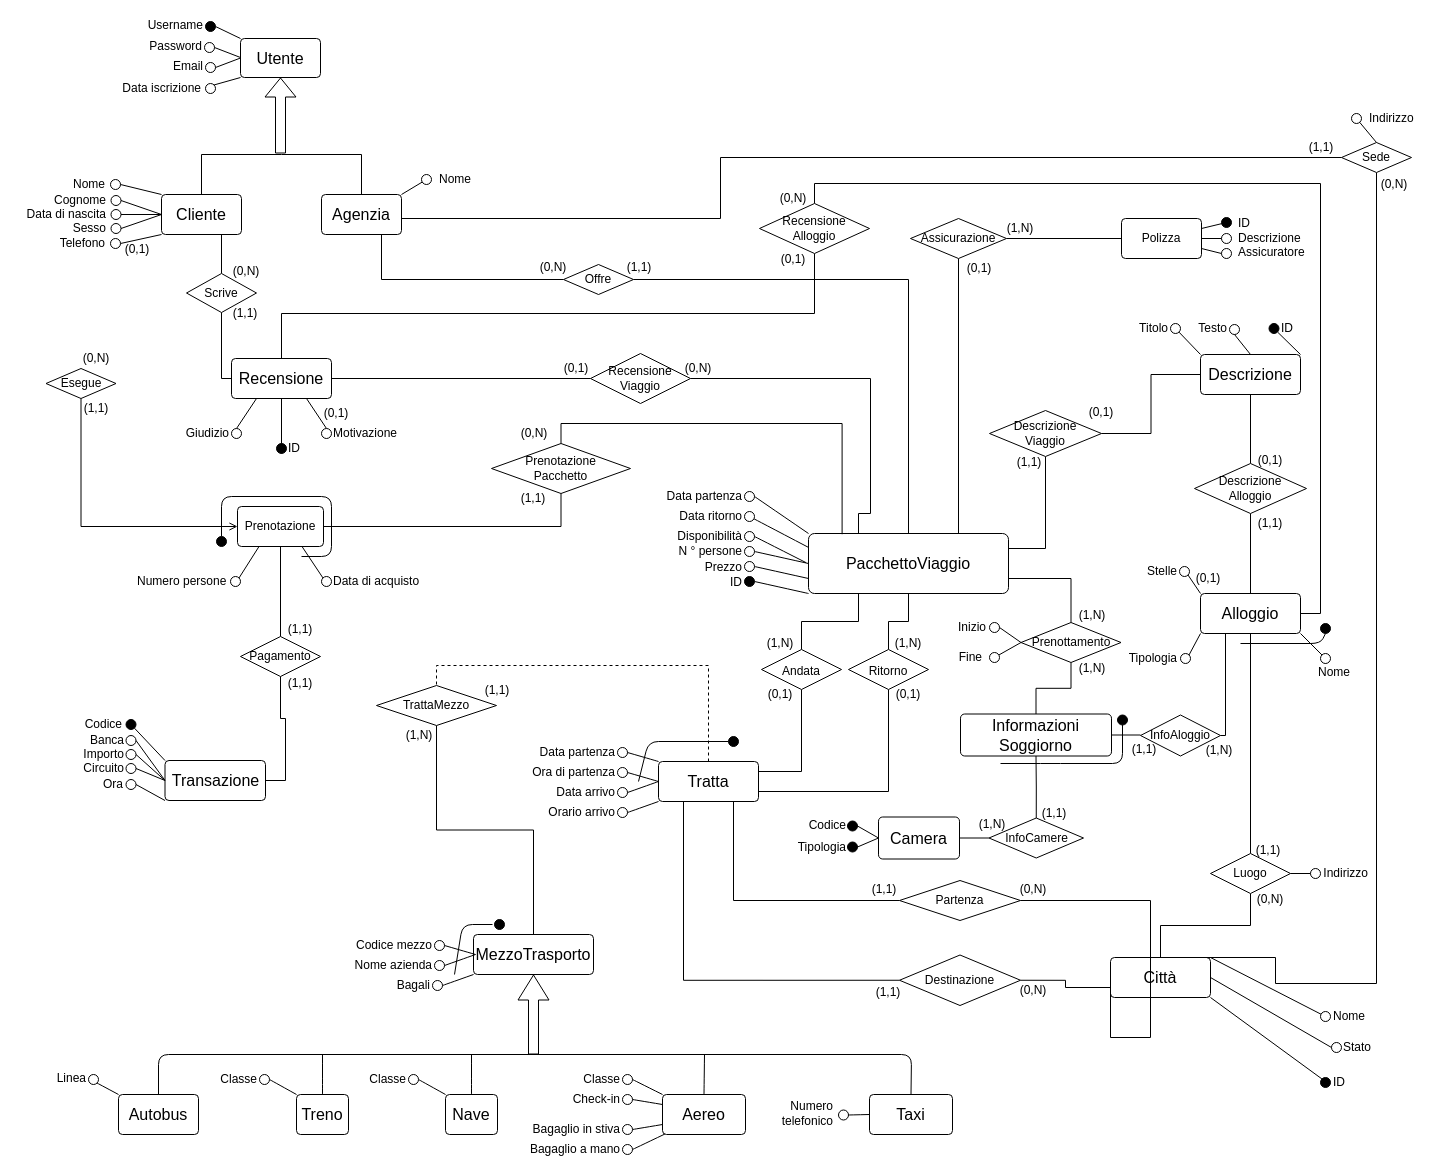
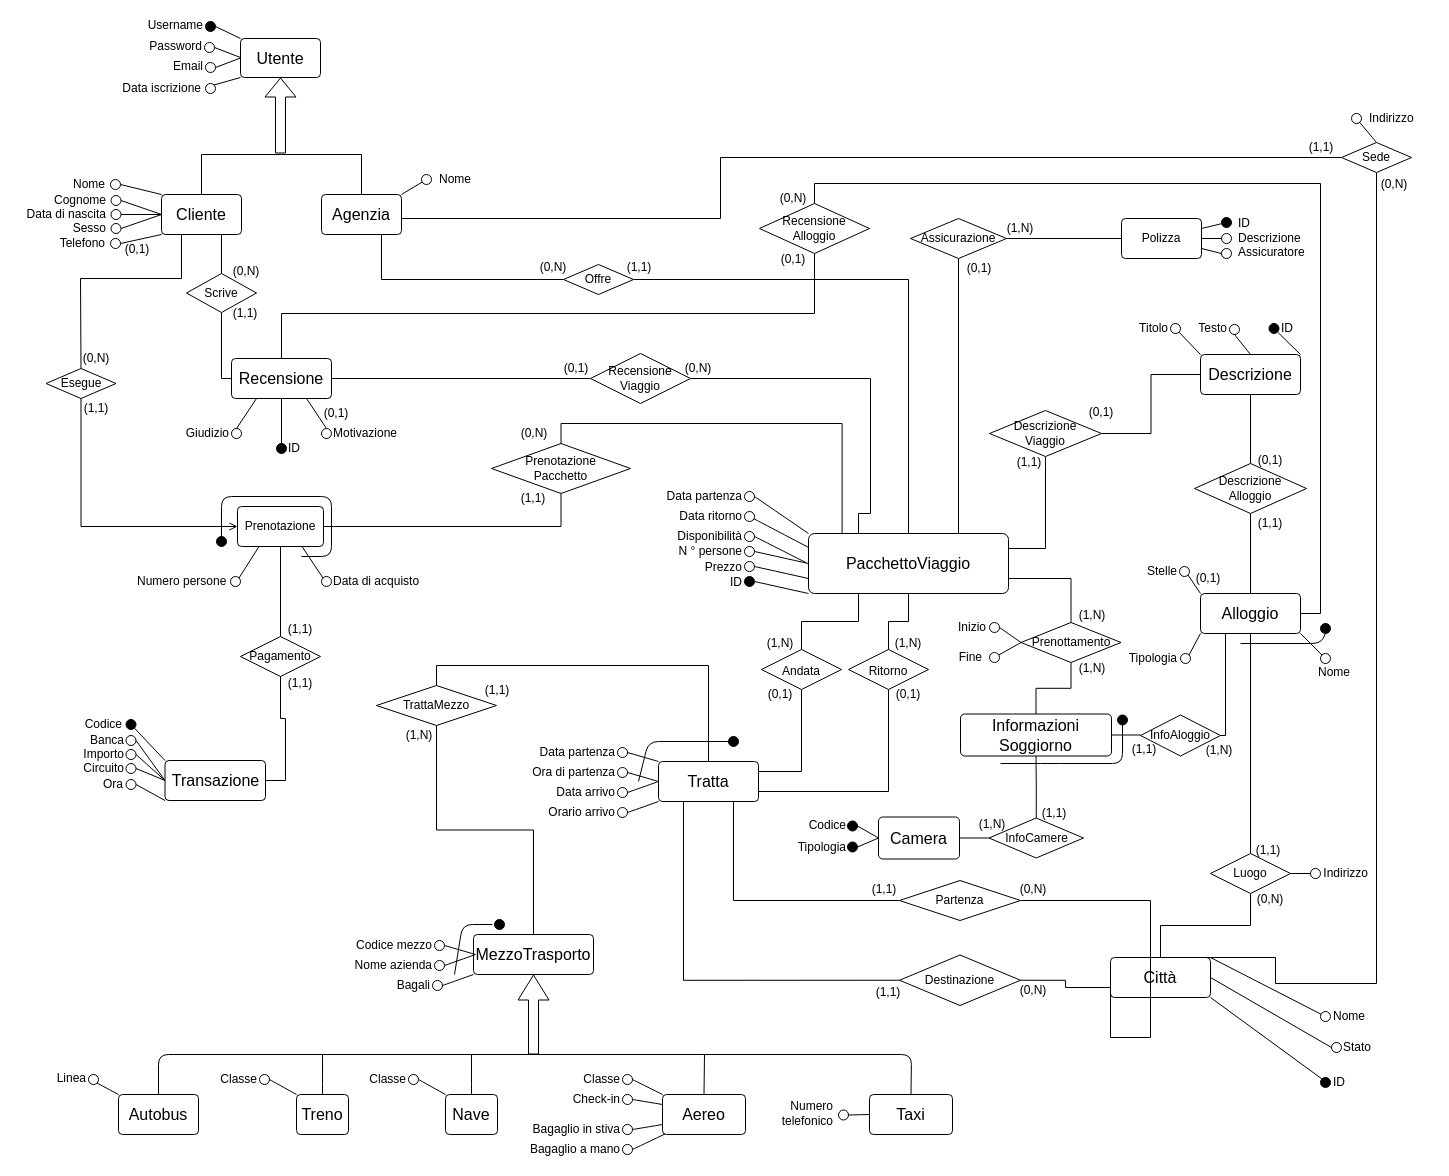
edge "Cliente" -- "Esegue": added
edge "TrattaMezzo" -- "Tratta": style dashed -> solid
